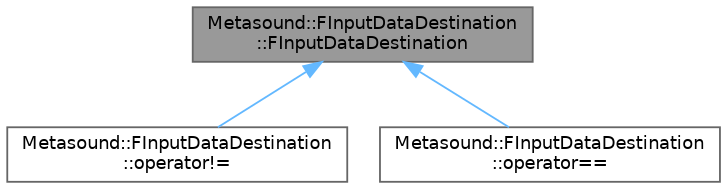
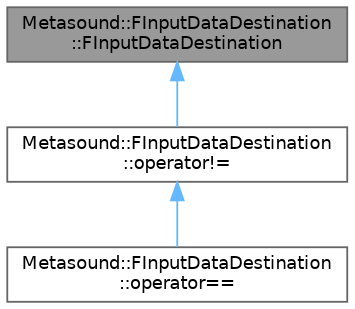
edge "Metasound::FInputDataDestination ::operator==" -> "Metasound::FInputDataDestination ::FInputDataDestination": now "Metasound::FInputDataDestination ::operator==" -> "Metasound::FInputDataDestination ::operator!="
